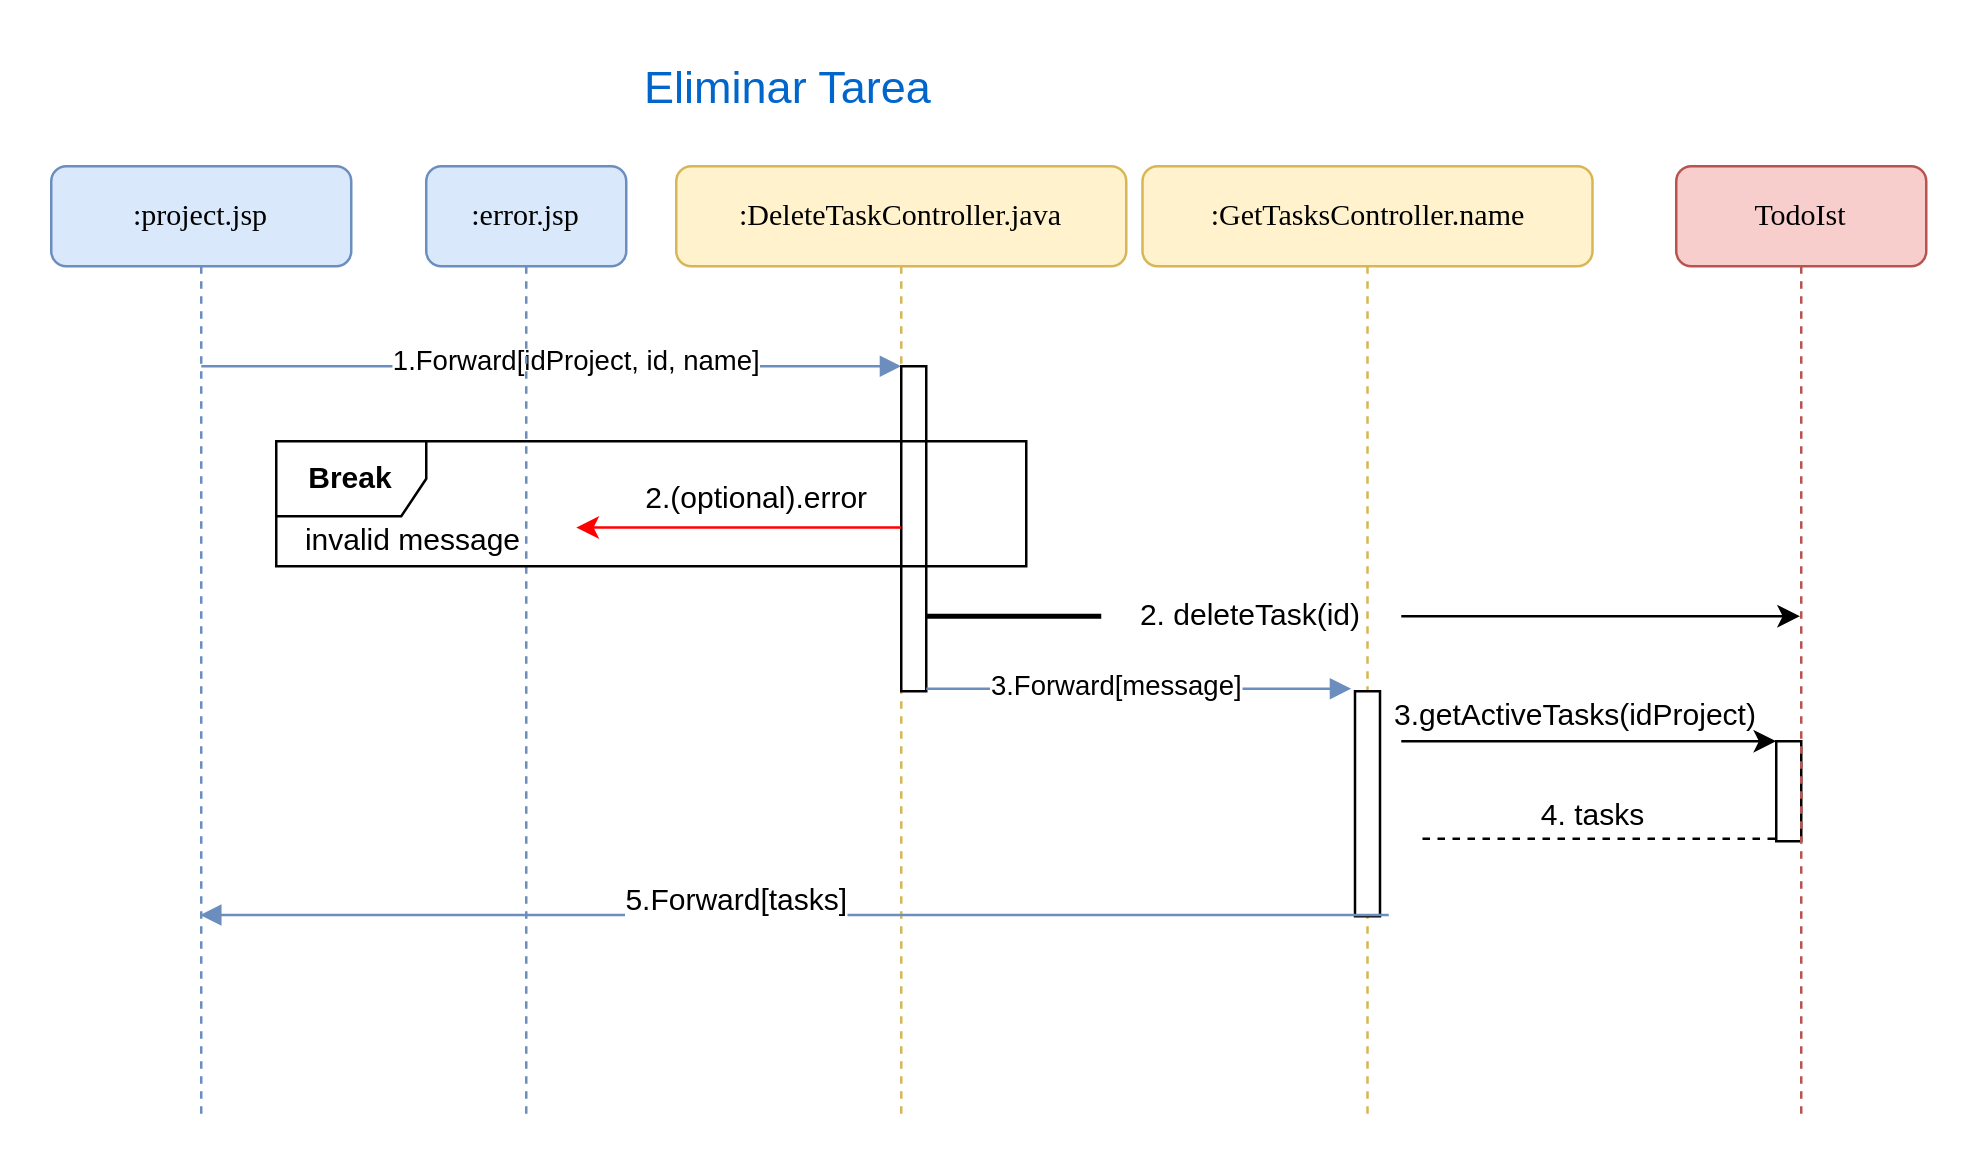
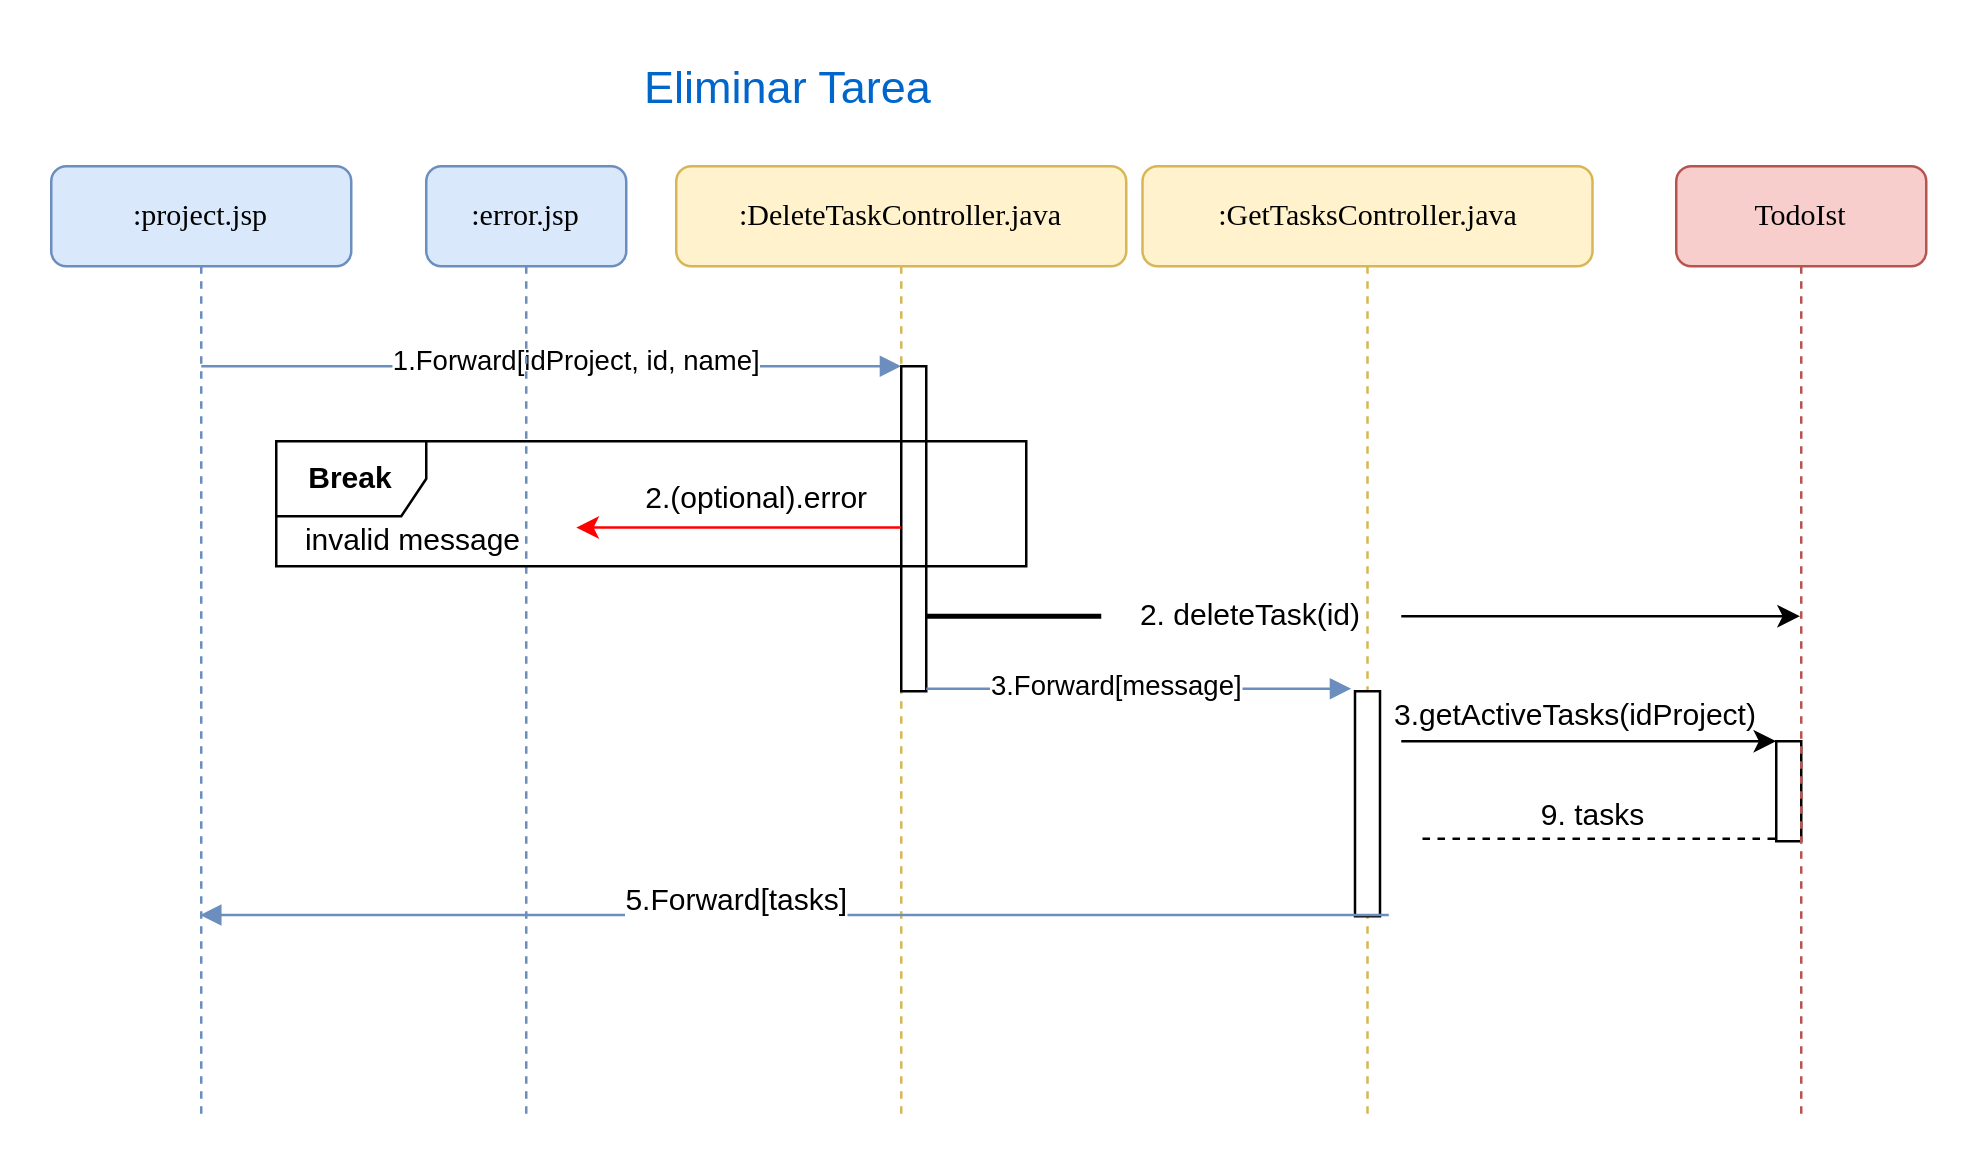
node ":GetTasksController.name": label ":GetTasksController.name" -> ":GetTasksController.java"
node "4. tasks": label "4. tasks" -> "9. tasks"
